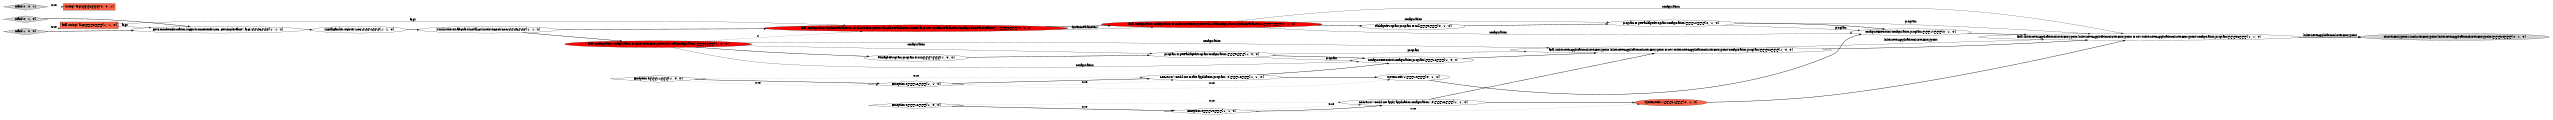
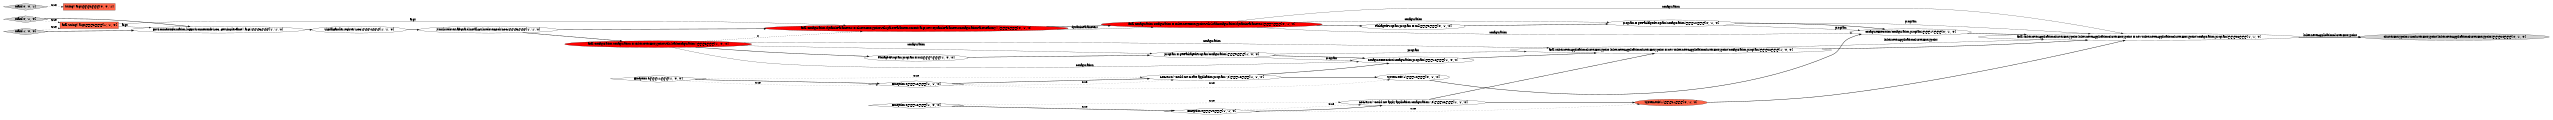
edge "main['0', '1', '0']" -> "final String(( args@@@2@@@['1', '1', '0']": added, label "true"
